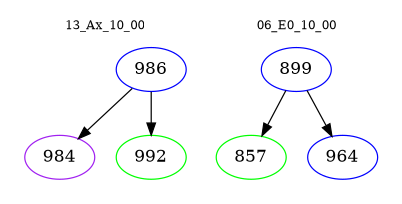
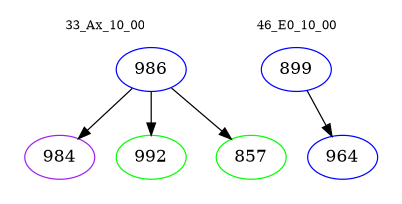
cluster "13_Ax_10_00": label "13_Ax_10_00" -> "33_Ax_10_00"
cluster "06_E0_10_00": label "06_E0_10_00" -> "46_E0_10_00"
edge "899" -> "857": now "986" -> "857"
